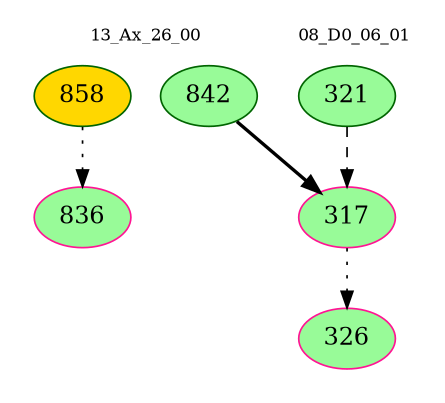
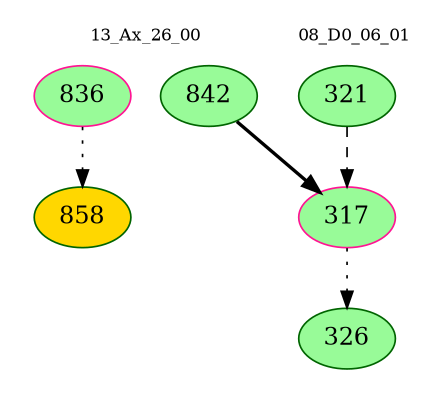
edge "858" -> "836": reversed
node "326": color deeppink -> darkgreen
